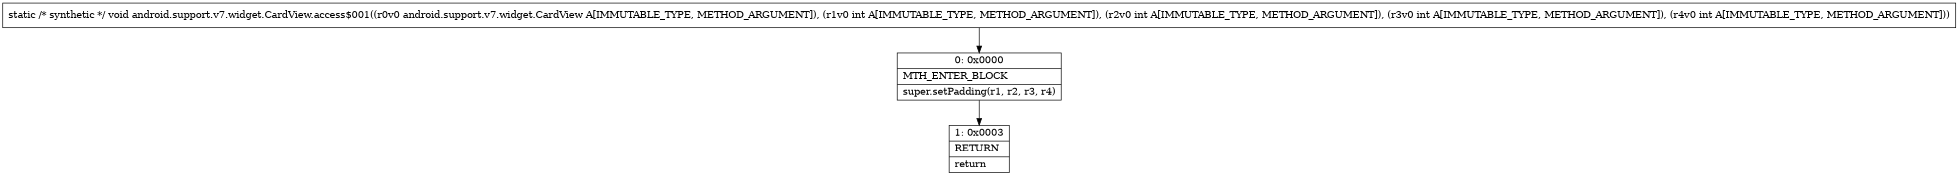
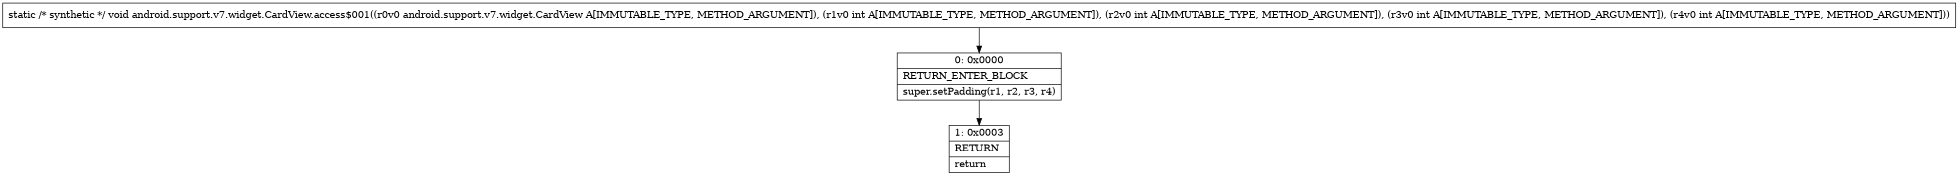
node "0: 0x0000": text "MTH_ENTER_BLOCK" -> "RETURN_ENTER_BLOCK"
